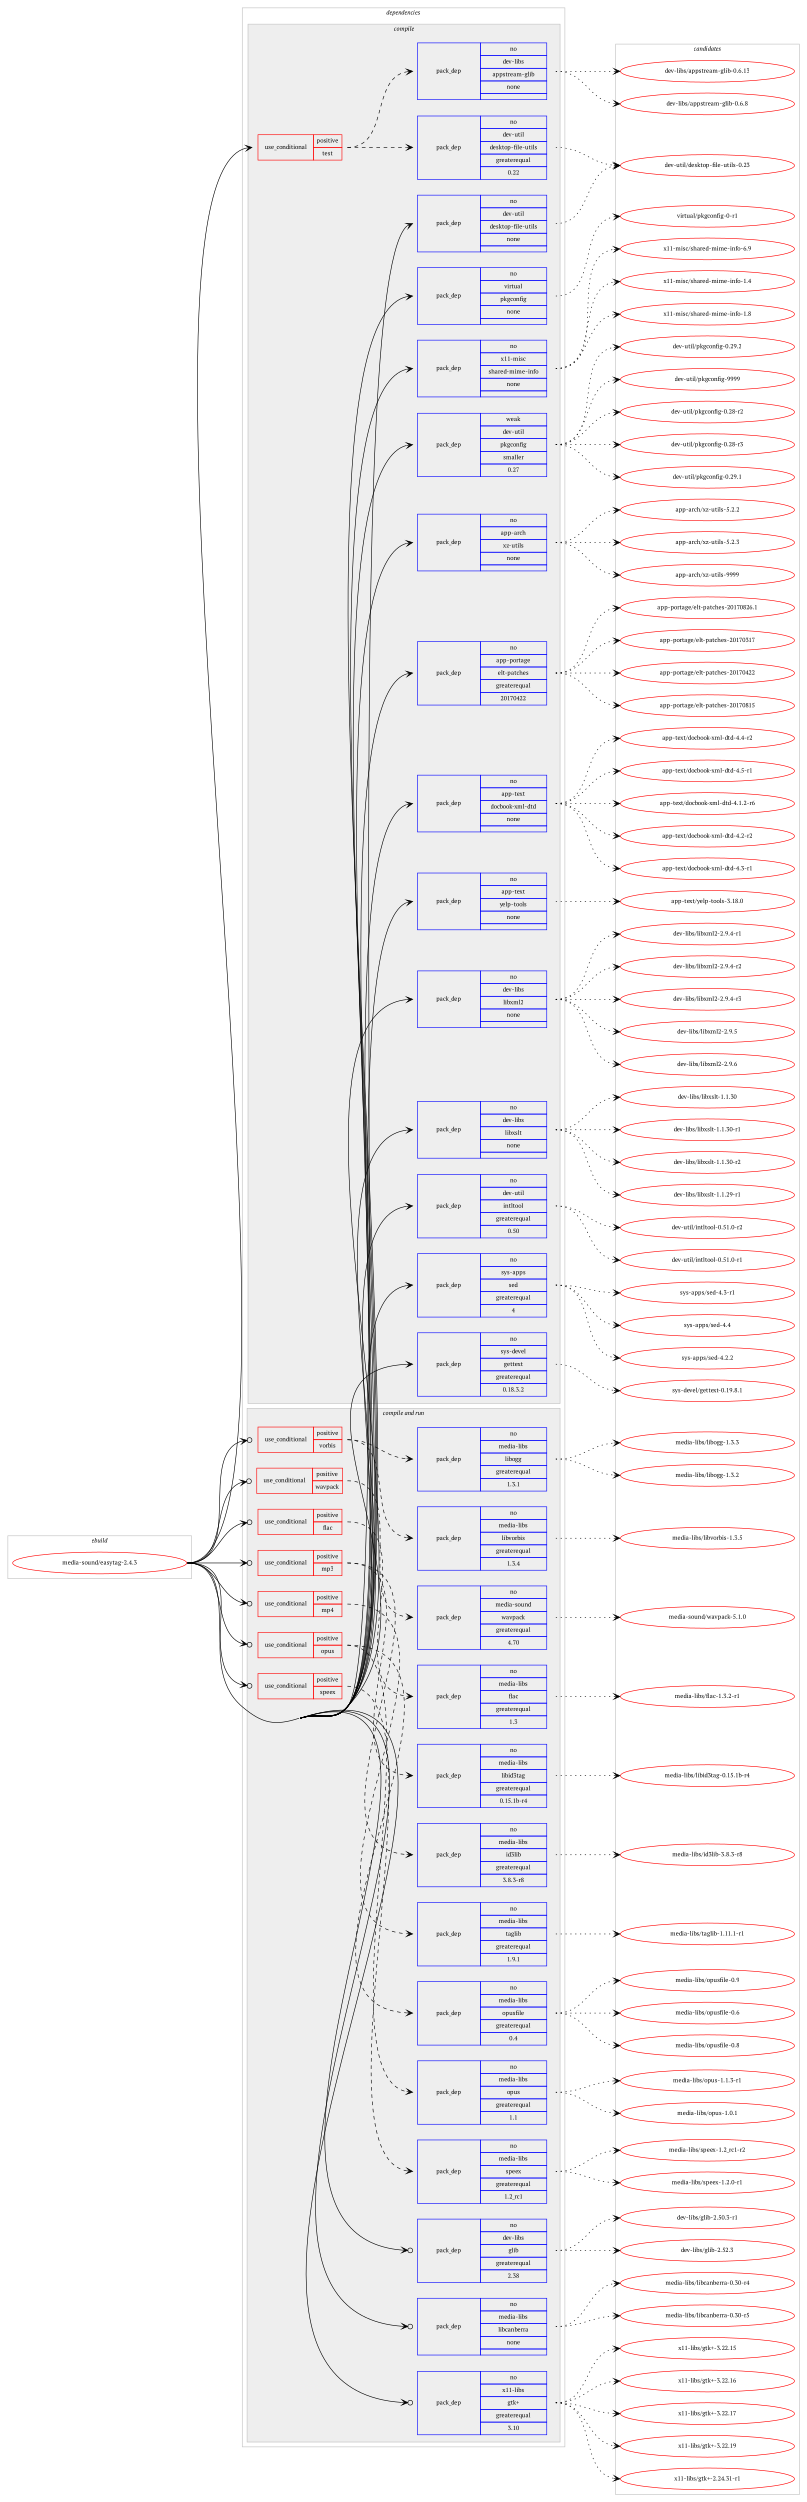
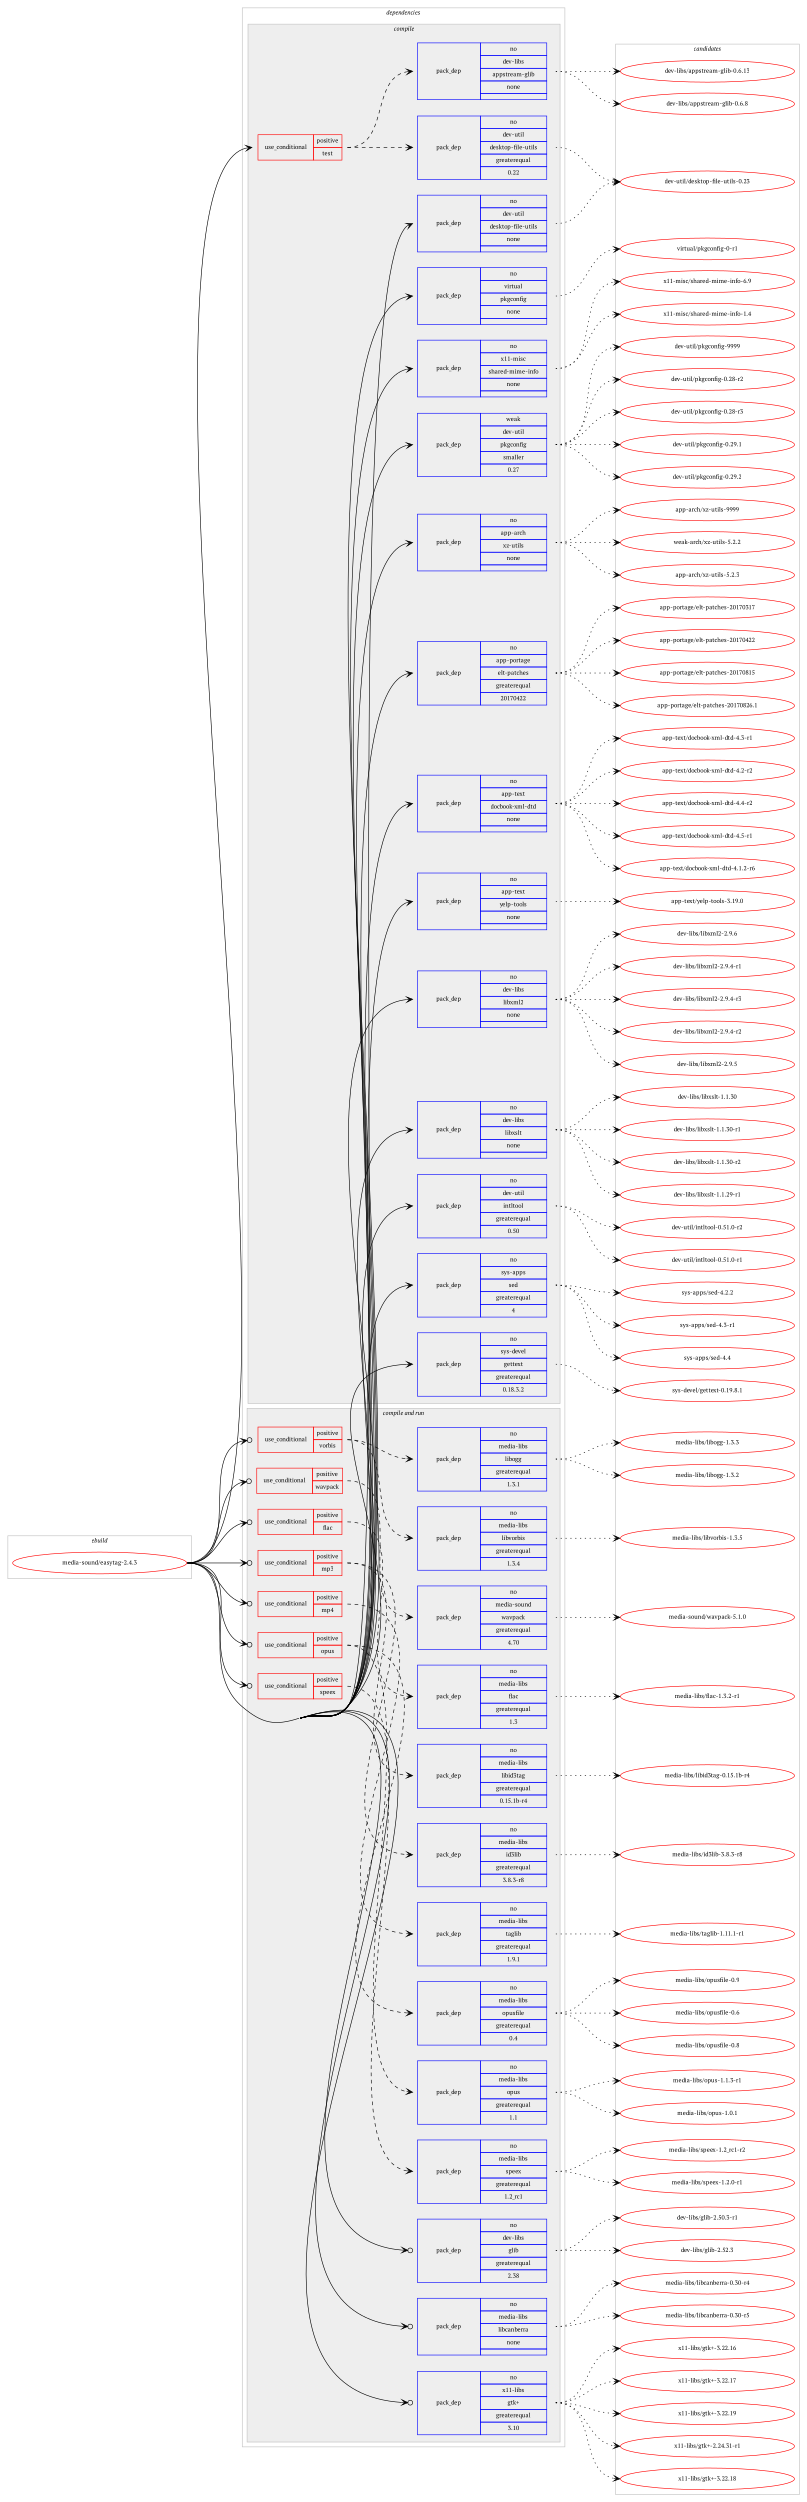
node "x11-misc/shared-mime-info-1.8": removed
node "app-arch/xz-utils-5.2.2": label "app-arch/xz-utils-5.2.2" -> "weak-arch/xz-utils-5.2.2"
node "app-text/yelp-tools-3.18.0": label "app-text/yelp-tools-3.18.0" -> "app-text/yelp-tools-3.19.0"
node "x11-libs/gtk+-3.22.15": label "x11-libs/gtk+-3.22.15" -> "x11-libs/gtk+-3.22.18"
